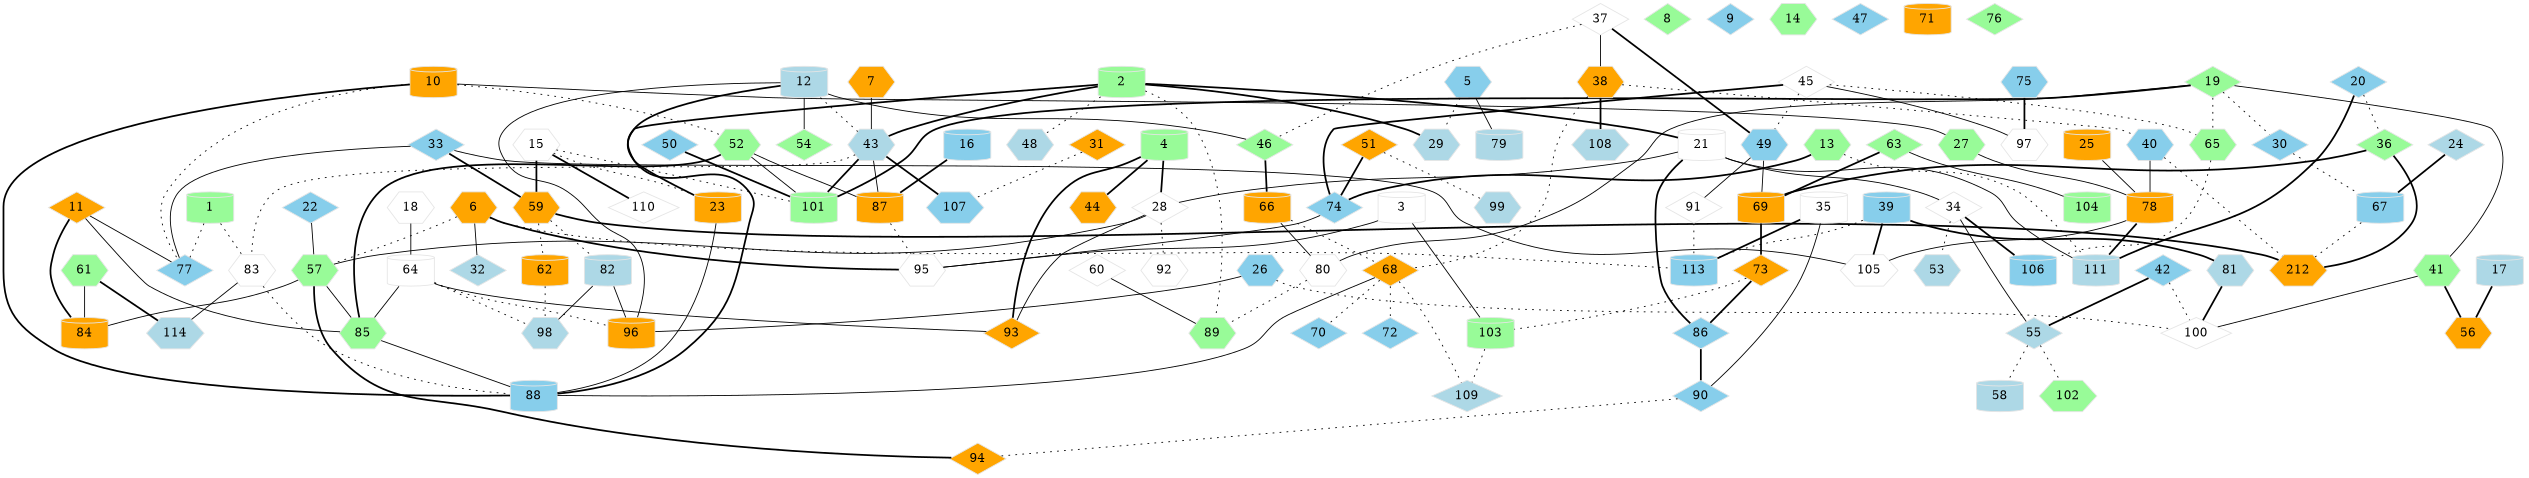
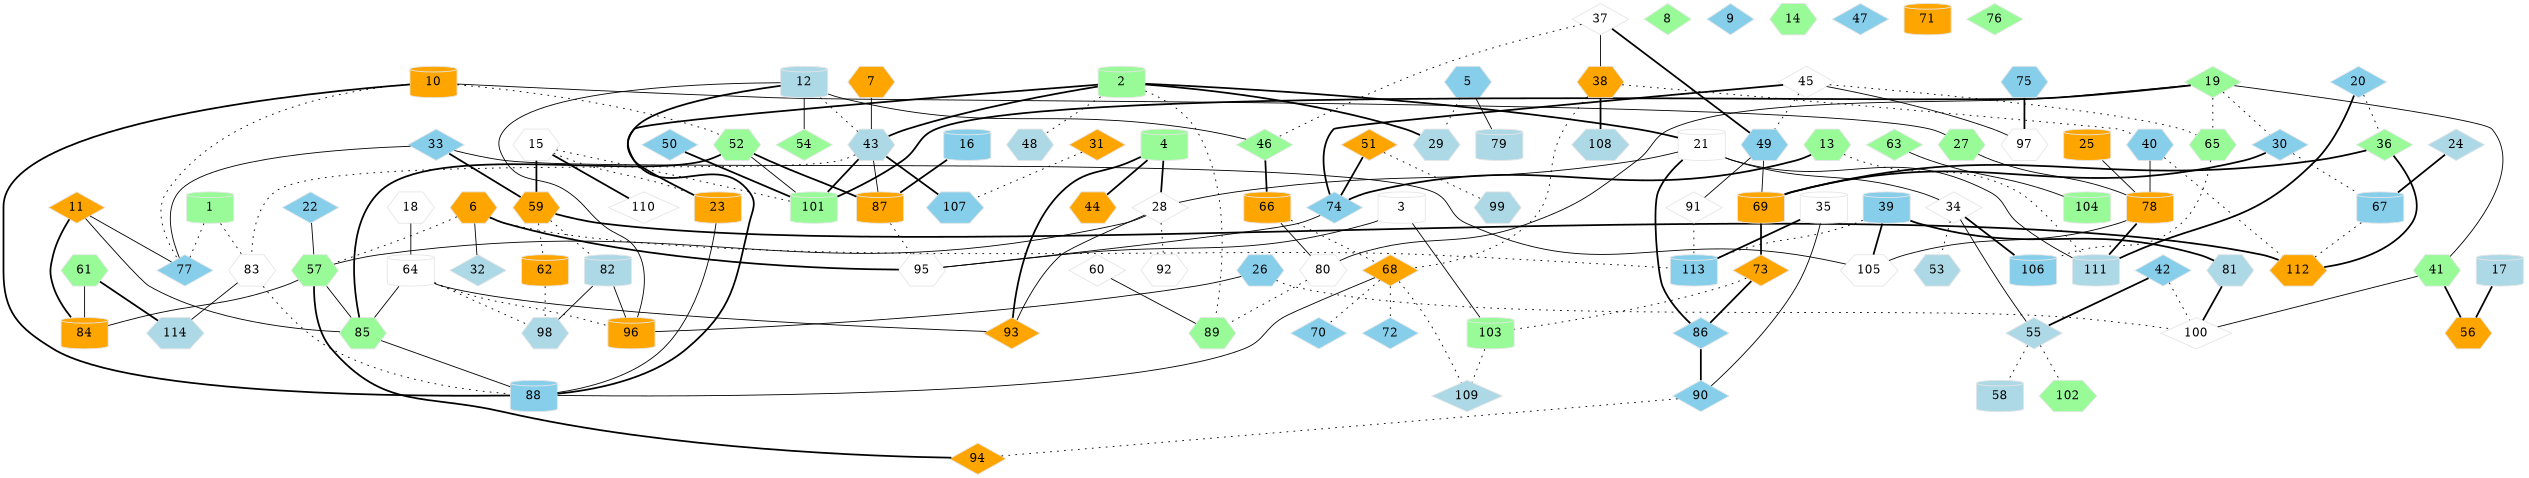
edge "63" -- "69": now "30" -- "69"
edge "52" -- "87": style solid -> bold
node "212": label "212" -> "112"
